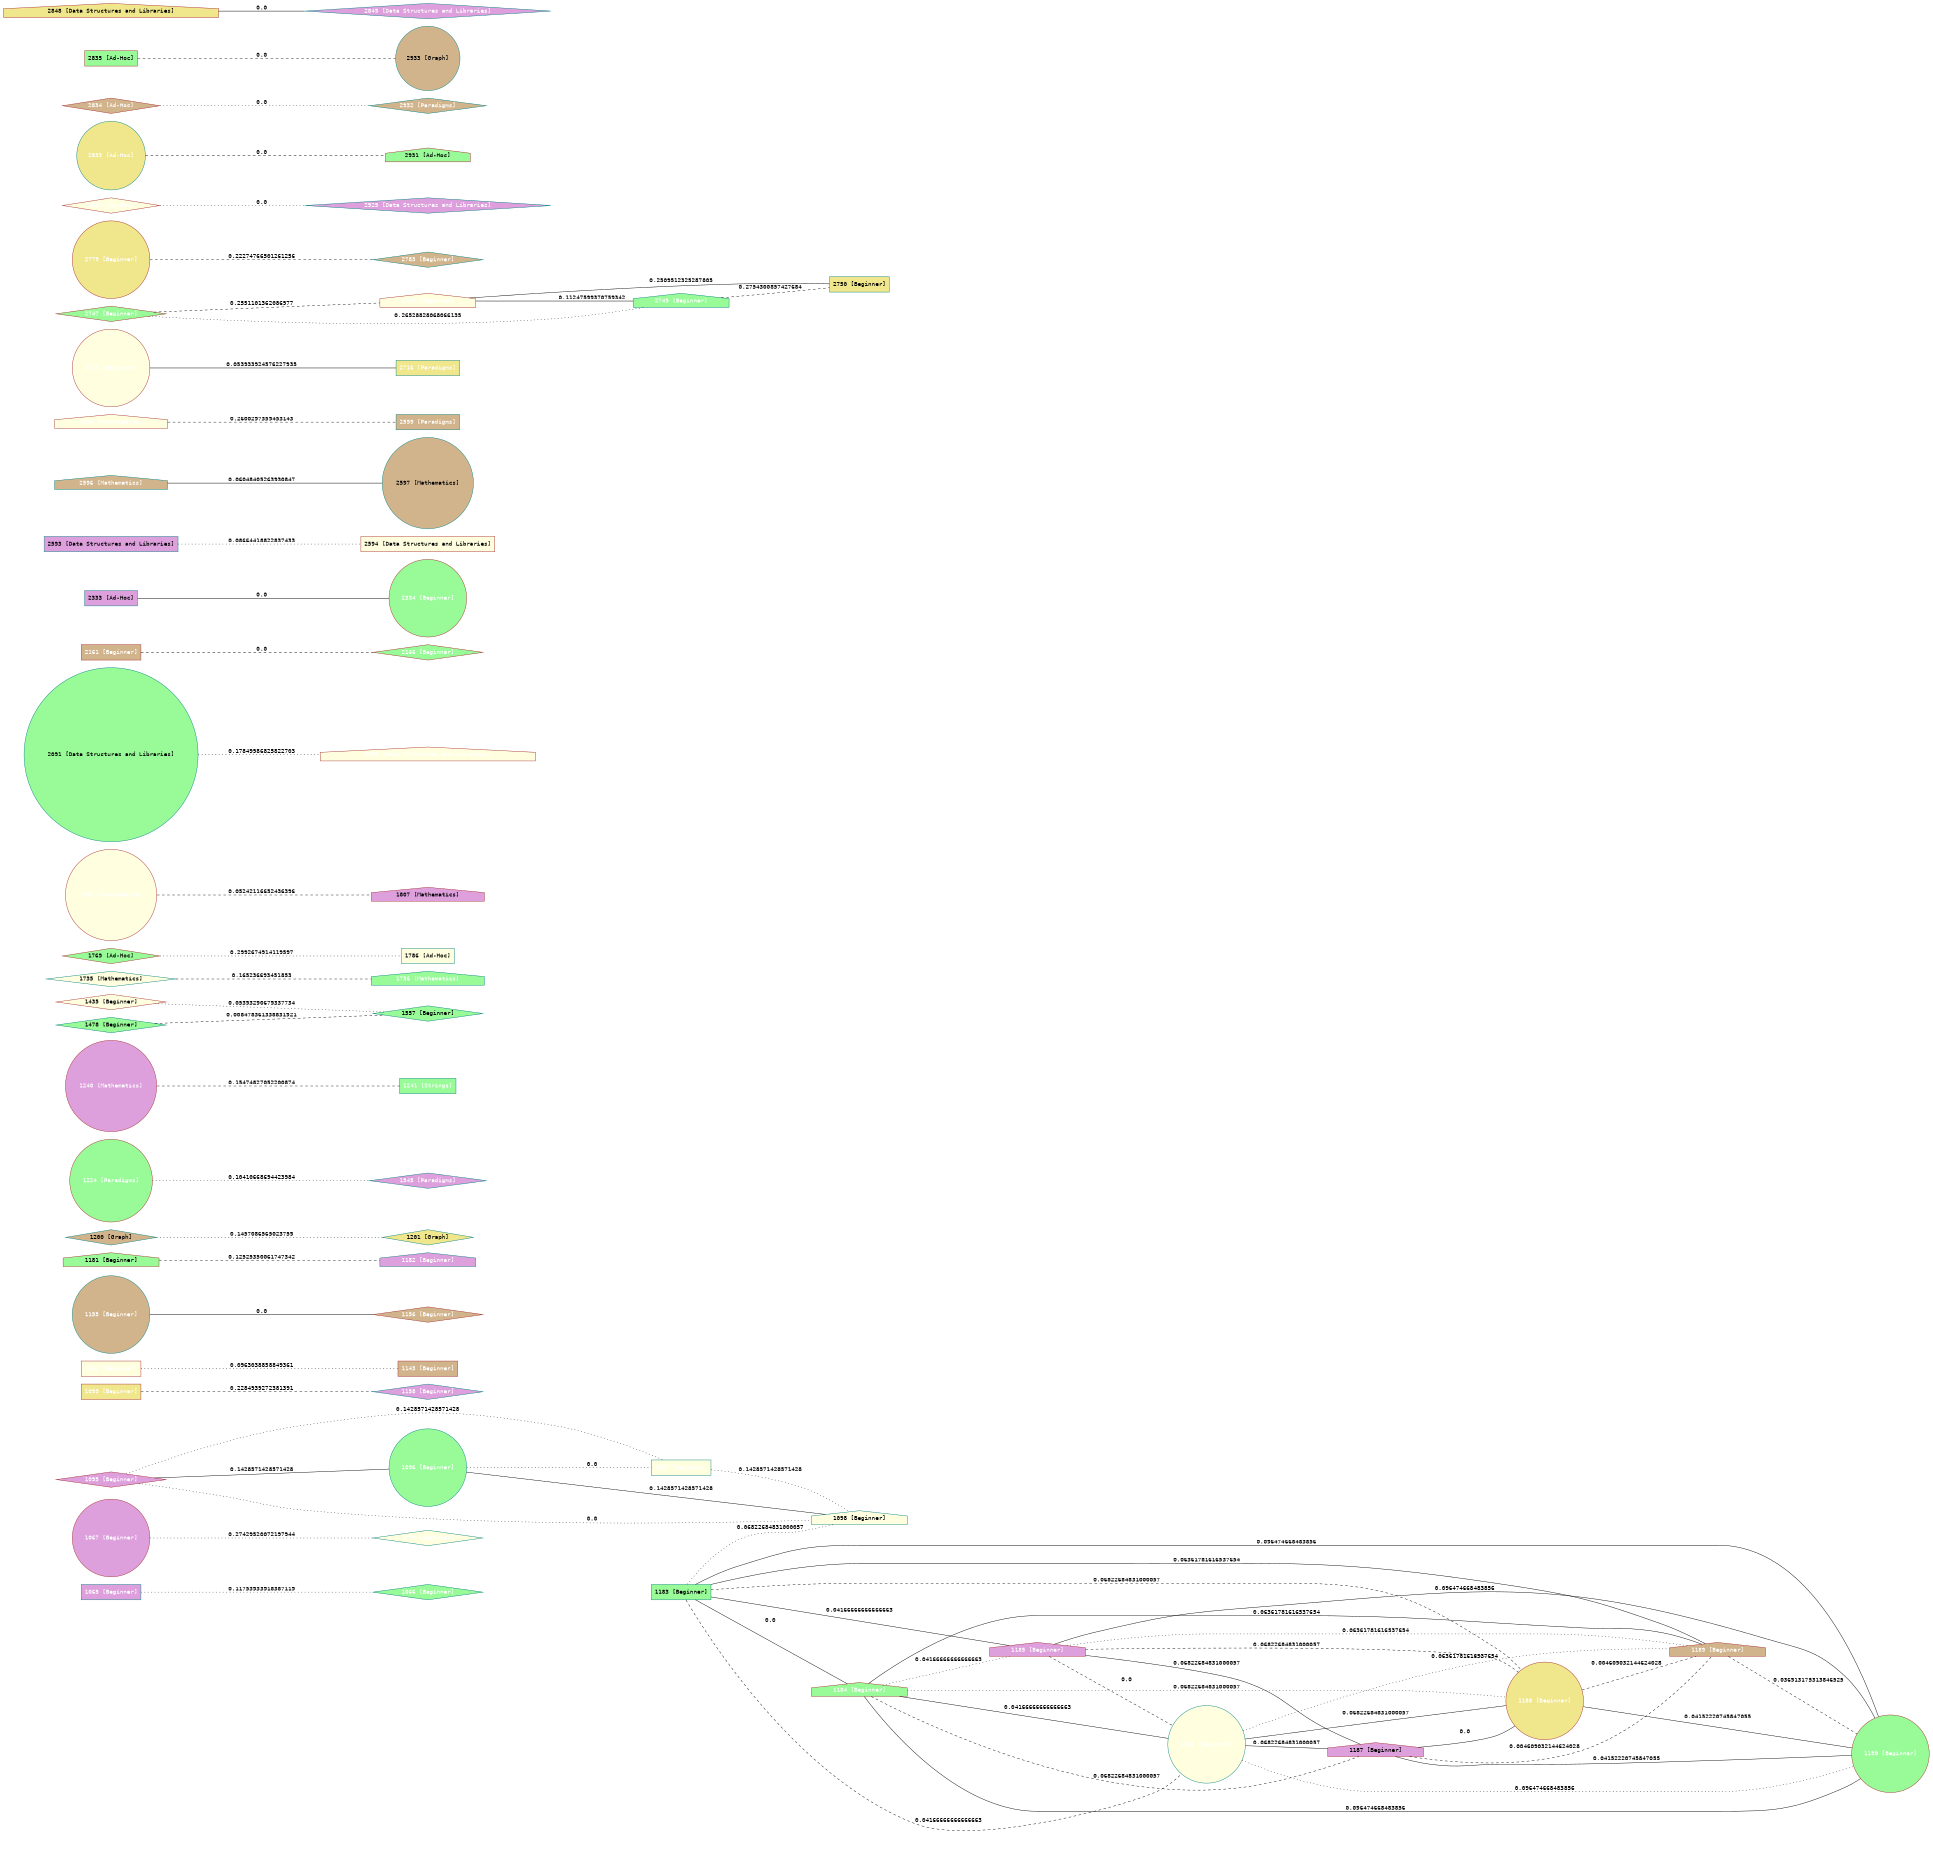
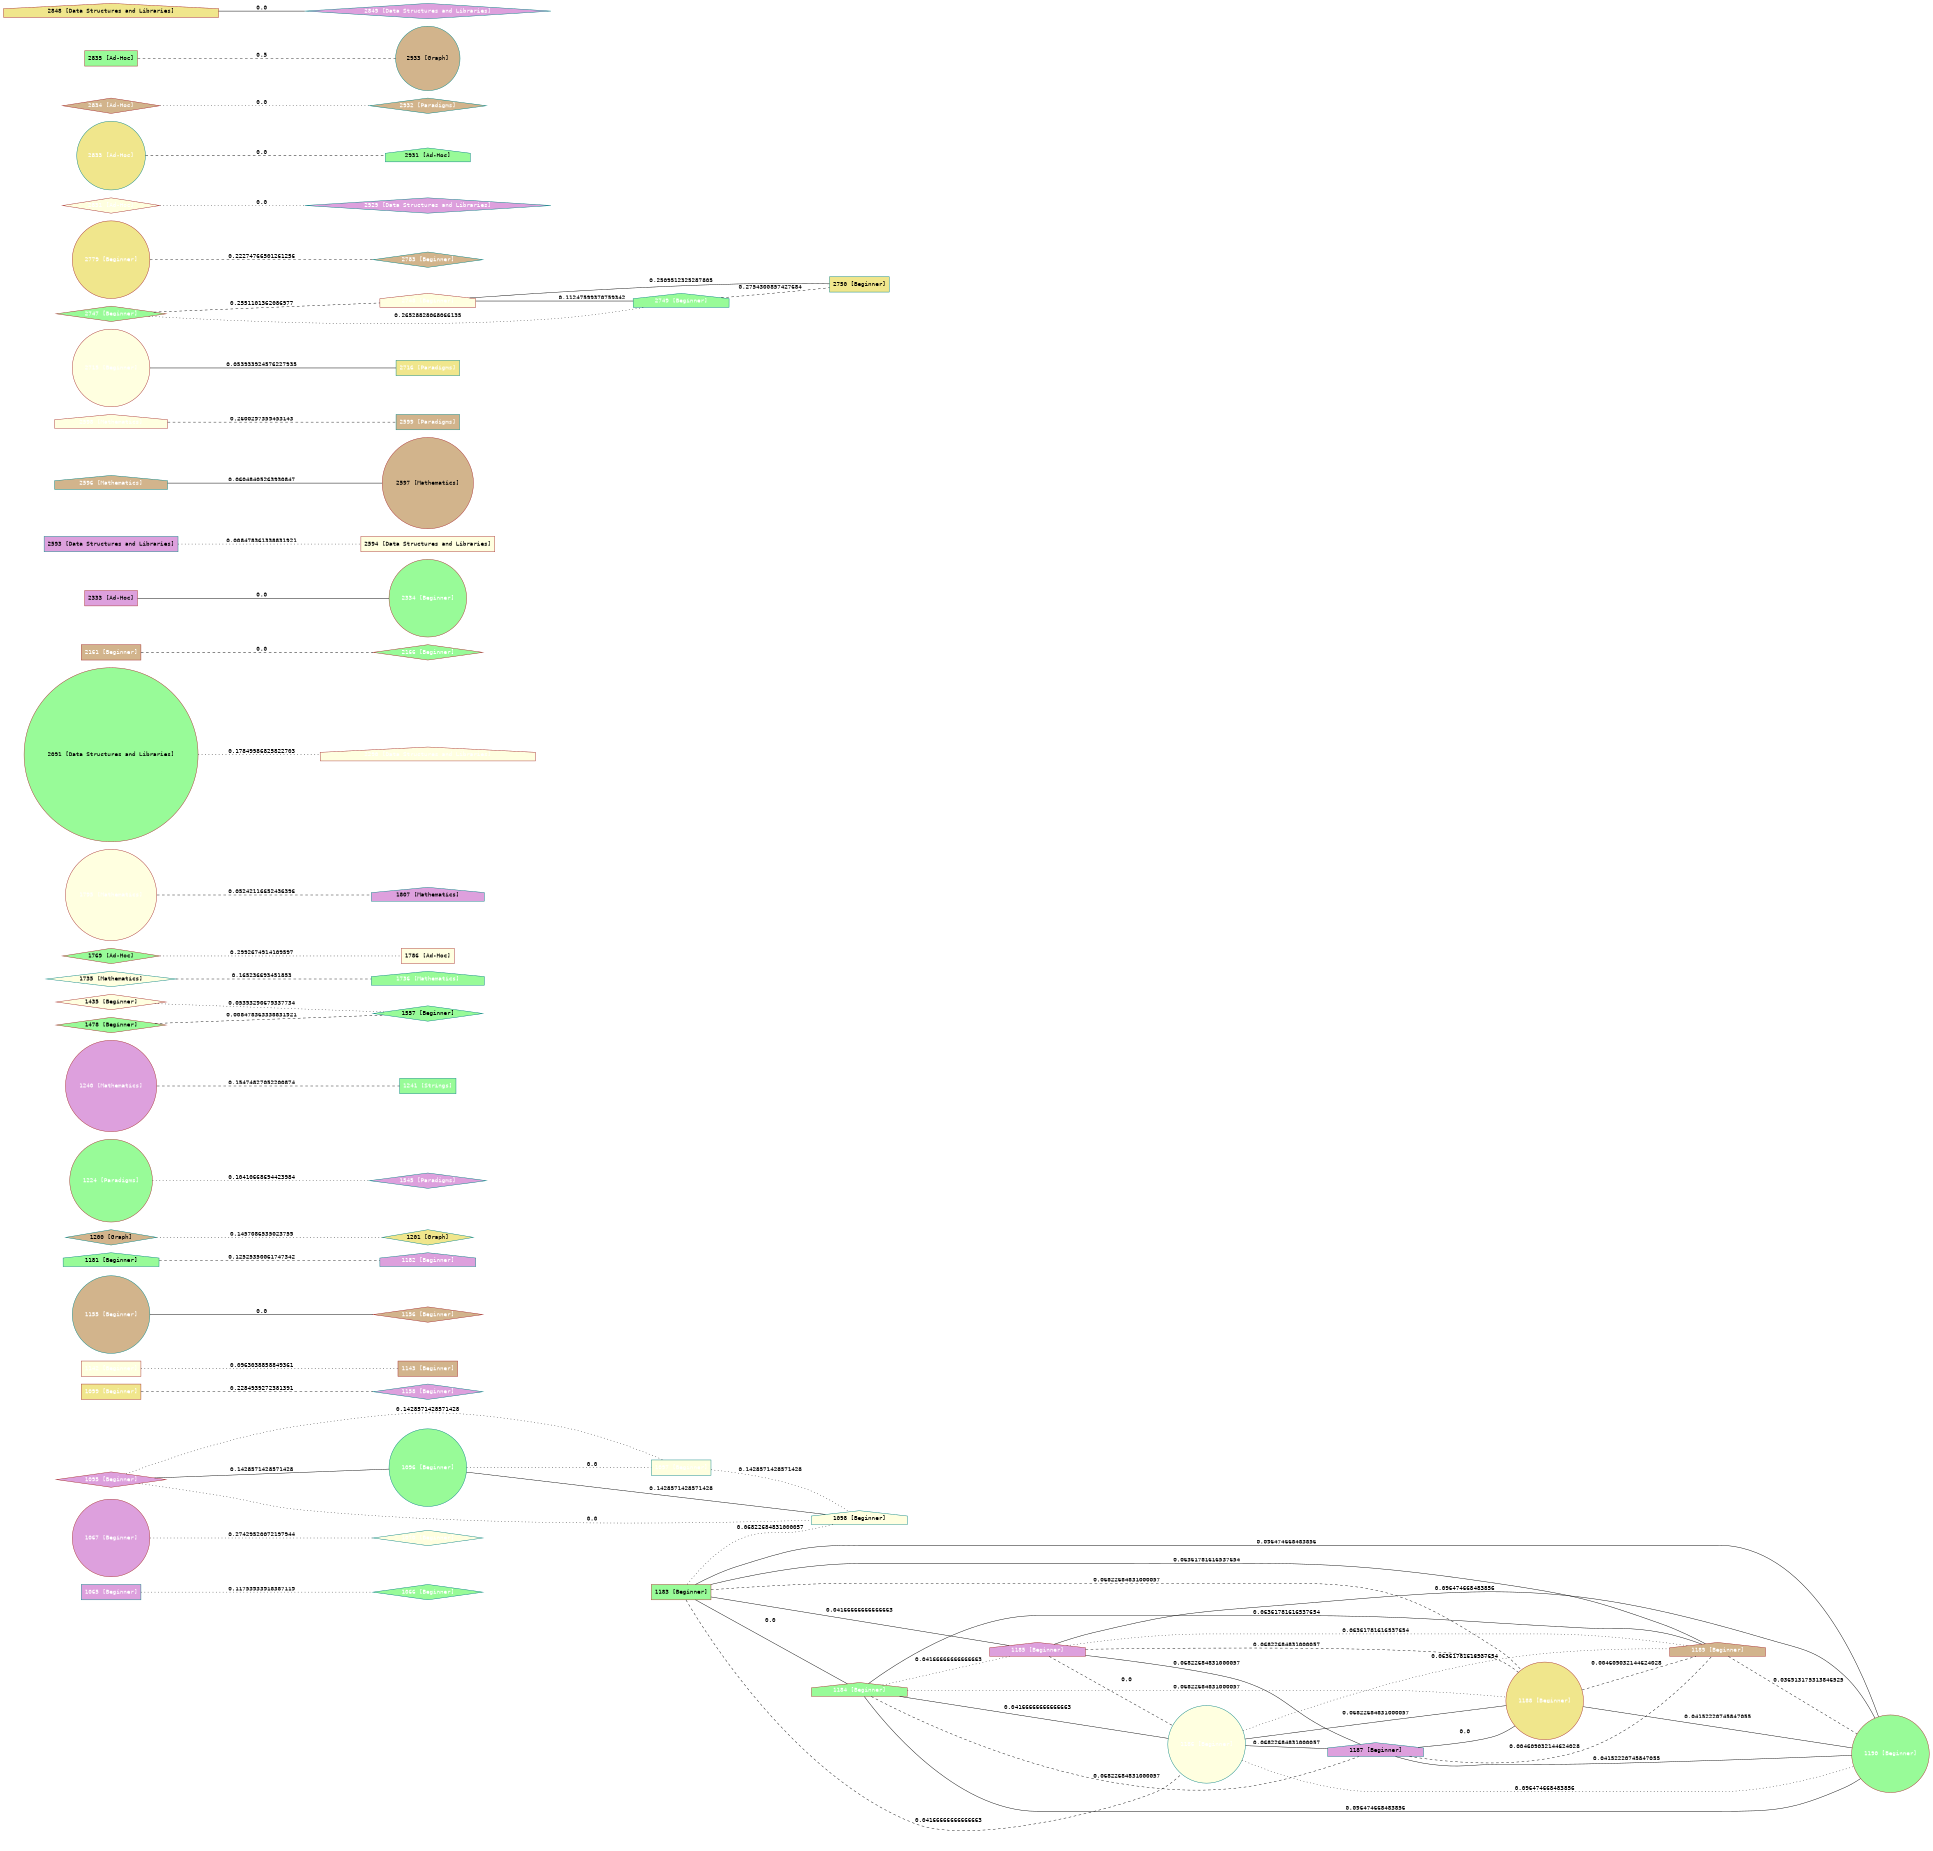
edge "2835 [Ad-Hoc]" -- "2933 [Graph]": label "0.0" -> "0.5"
node "2931 [Ad-Hoc]": color brown -> teal
node "2597 [Mathematics]": color teal -> brown
edge "2593 [Data Structures and Libraries]" -- "2594 [Data Structures and Libraries]": label "0.08664418822837433" -> "0.008478361338831921"
node "2333 [Ad-Hoc]": color teal -> brown
node "2091 [Data Structures and Libraries]": color teal -> brown
node "1807 [Mathematics]": color brown -> teal
edge "1769 [Ad-Hoc]" -- "1786 [Ad-Hoc]": label "0.2992674914119597" -> "0.2992674914109597"
node "1786 [Ad-Hoc]": color teal -> brown
edge "1557 [Beginner]" -- "1478 [Beginner]": label "0.008478361338831921" -> "0.008478363338831921"
node "1478 [Beginner]": color teal -> brown
edge "1200 [Graph]" -- "1201 [Graph]": label "0.1457086565023759" -> "0.1457086535023759"
node "1181 [Beginner]": color brown -> teal
node "1183 [Beginner]": color teal -> brown
node "1187 [Beginner]": color brown -> teal
